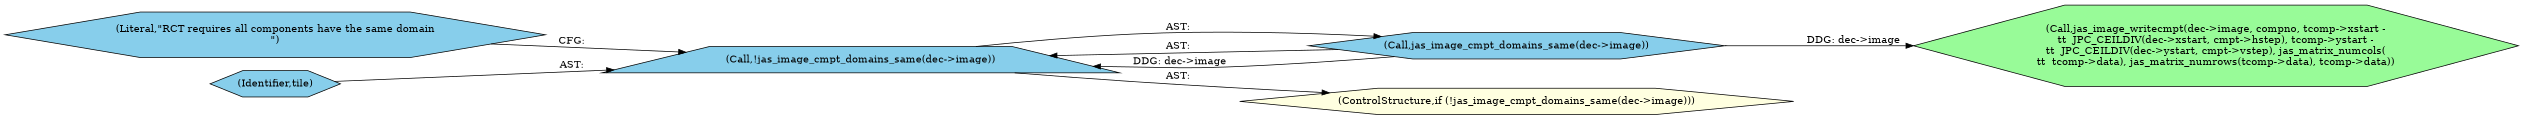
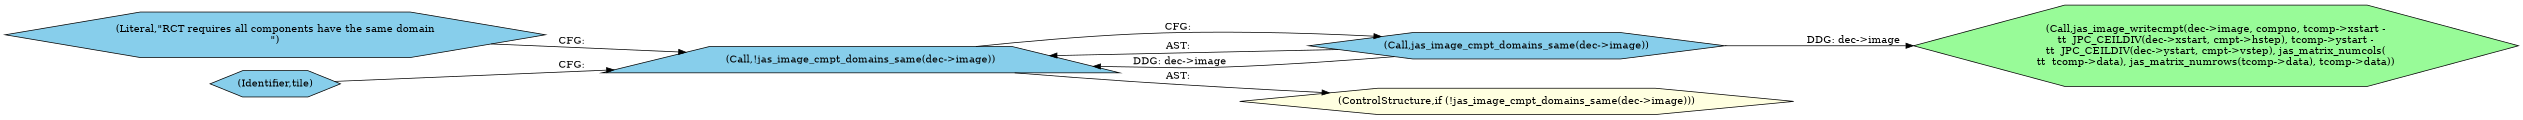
edge "(Call,!jas_image_cmpt_domains_same(dec->image))" -> "(Call,jas_image_cmpt_domains_same(dec->image))": label "AST: " -> "CFG: "
edge "(Identifier,tile)" -> "(Call,!jas_image_cmpt_domains_same(dec->image))": label "AST: " -> "CFG: "
